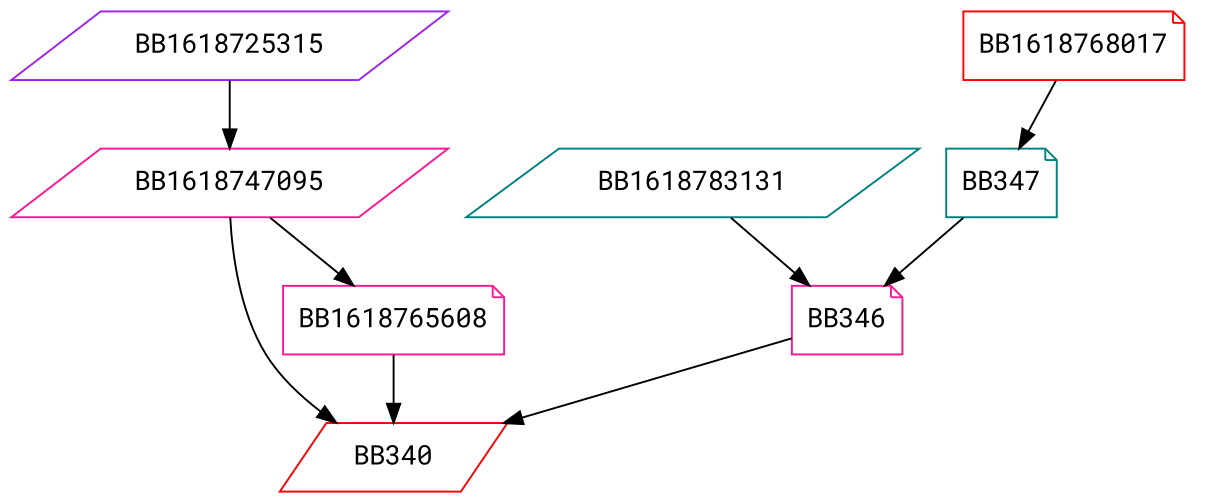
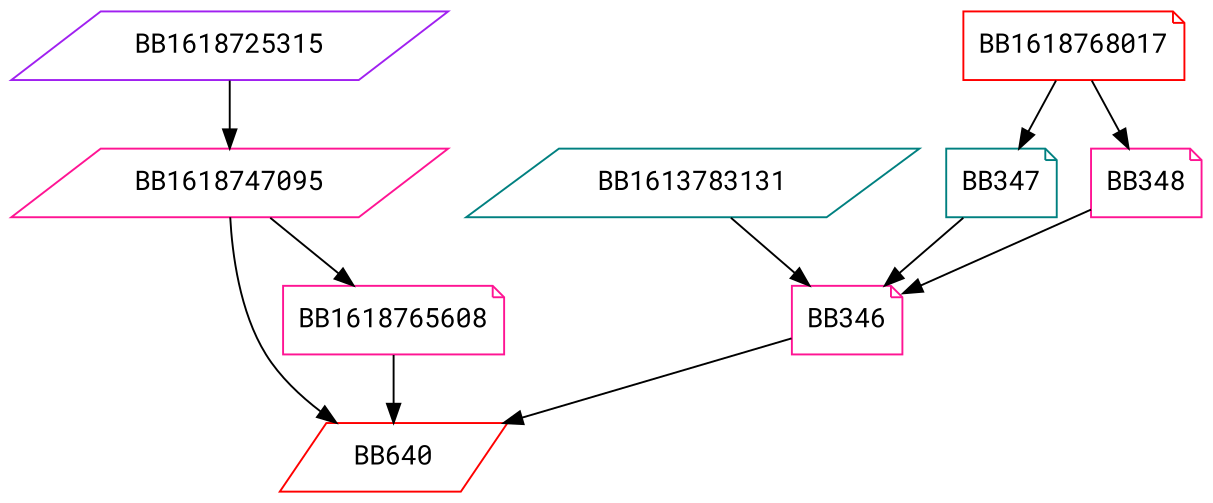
node "BB1618783131": label "BB1618783131" -> "BB1613783131"
node "BB348": added
node "BB340": label "BB340" -> "BB640"
